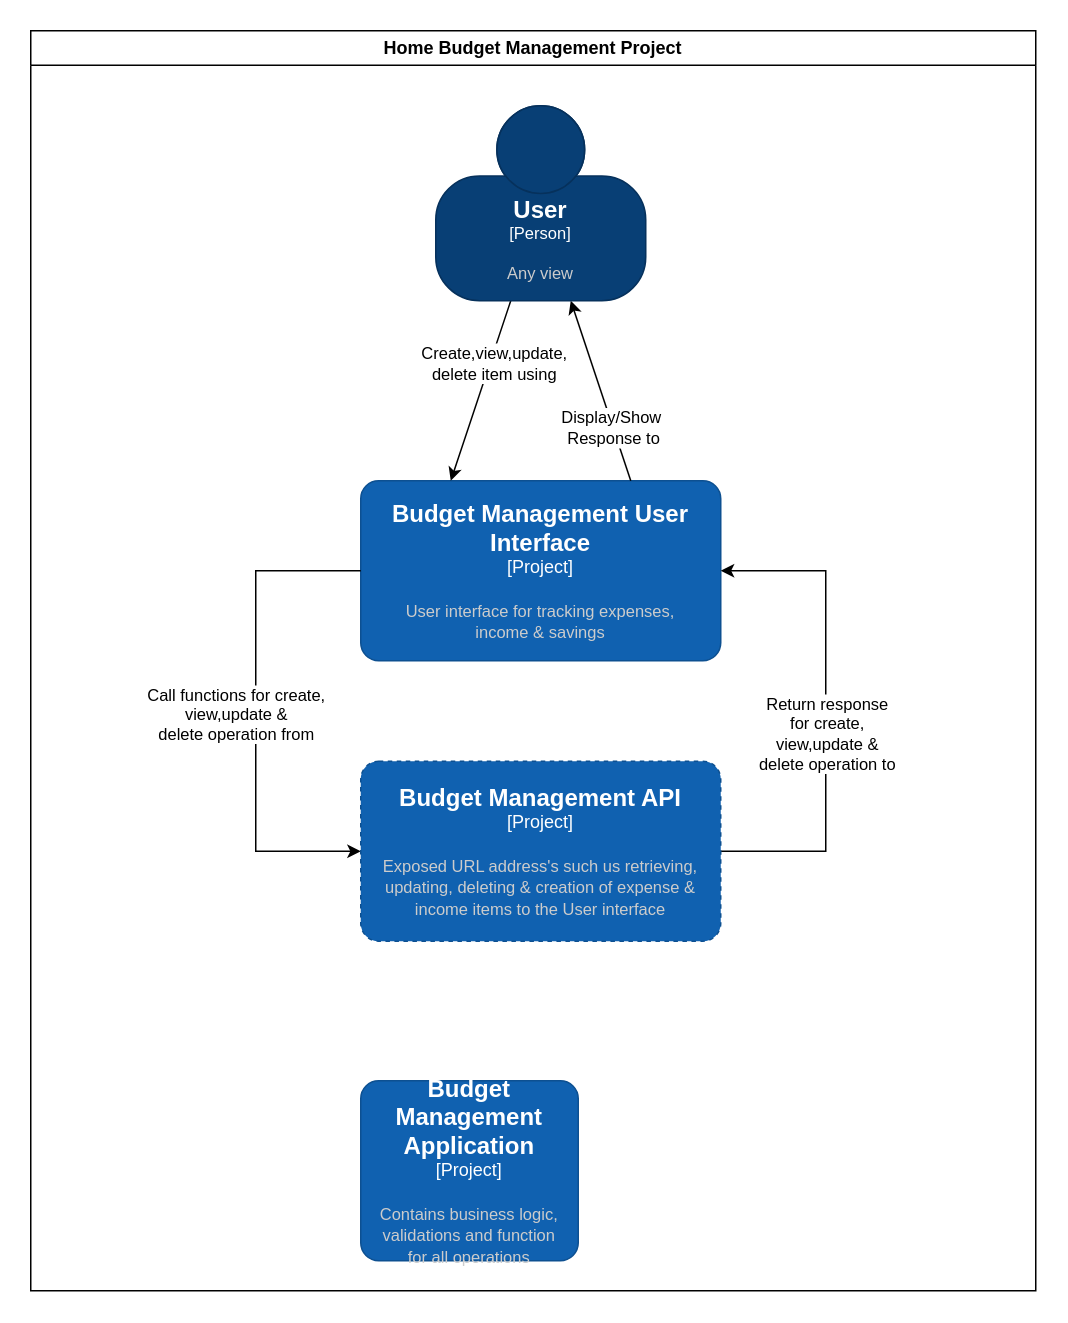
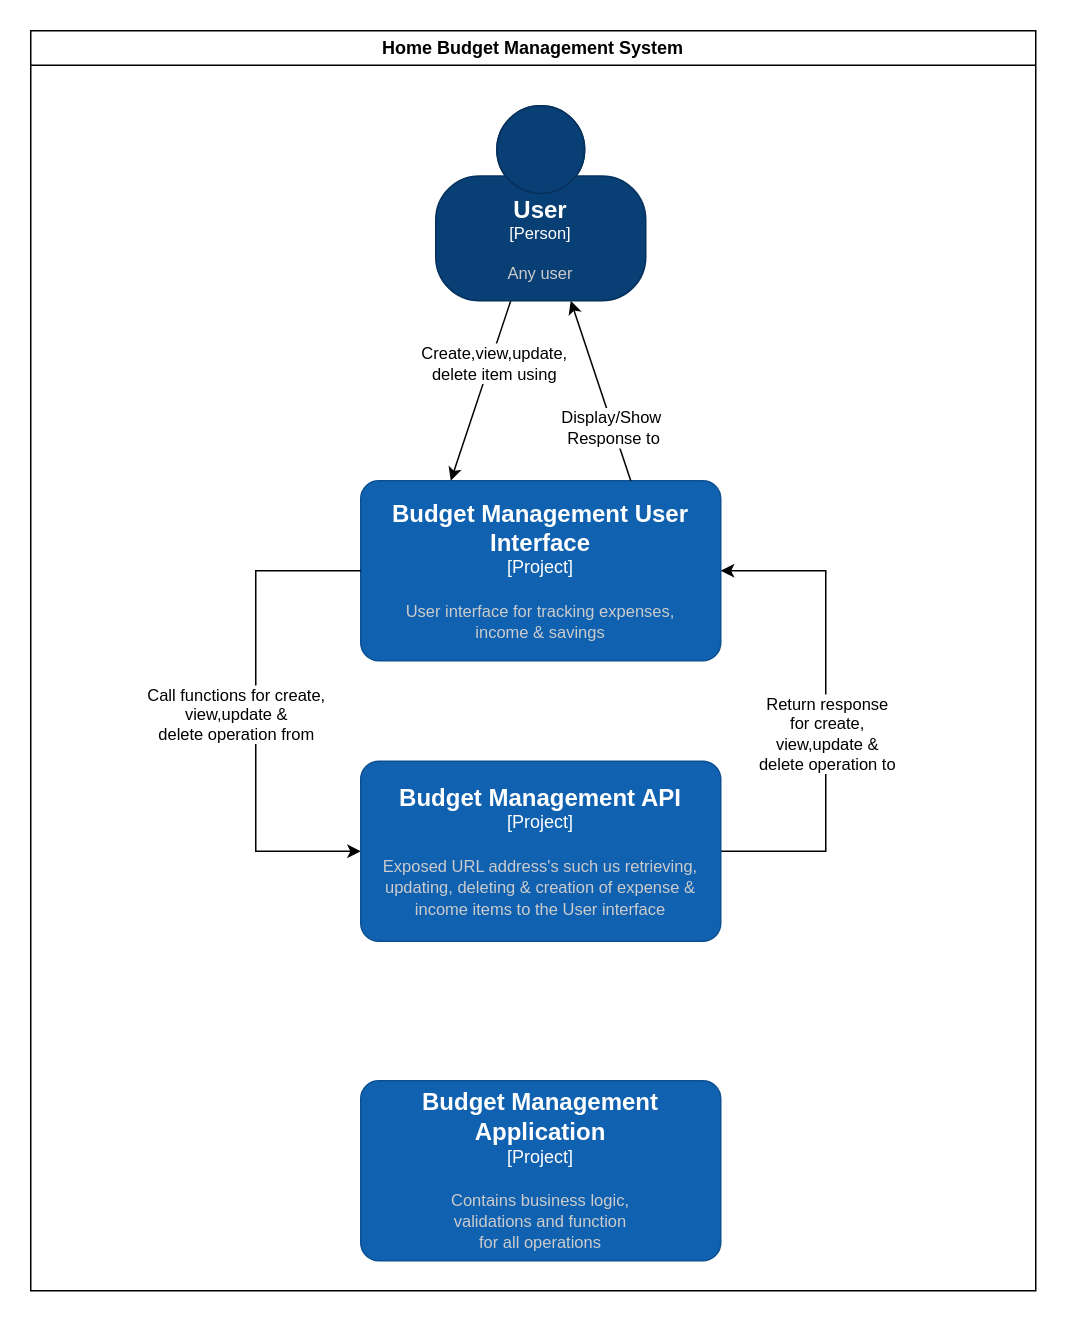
node "Home Budget Management Project": label "Home Budget Management Project" -> "Home Budget Management System"
node "User [Person] Any view": label "User [Person] Any view" -> "User [Person] Any user"
node "Budget Management API [Project] Exposed URL address's such us retrieving, updating, deleting & creation of expense & income items to the User interface": style dashed -> solid
node "Budget Management Application [Project] Contains business logic, validations and function for all operations": size 218x180 -> 360x180
